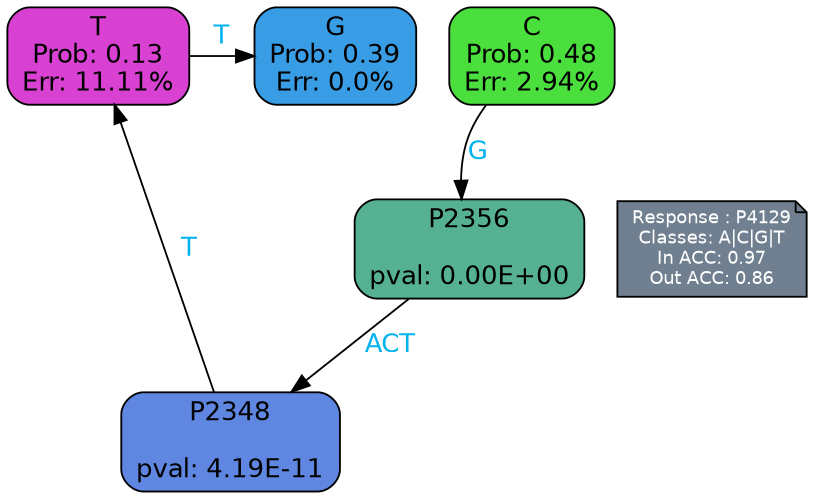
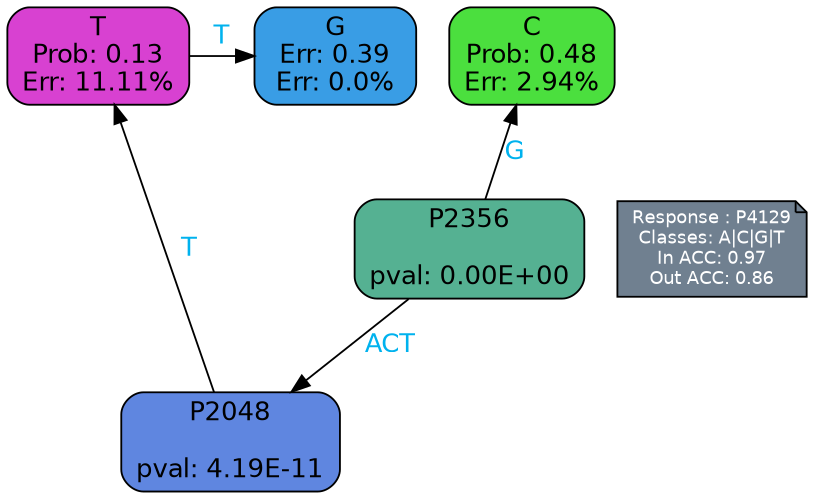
node "G Prob: 0.39 Err: 0.0%": label "G Prob: 0.39 Err: 0.0%" -> "G Err: 0.39 Err: 0.0%"
edge "C Prob: 0.48 Err: 2.94%" -> "P2356 pval: 0.00E+00": reversed
node "P2348 pval: 4.19E-11": label "P2348 pval: 4.19E-11" -> "P2048 pval: 4.19E-11"
